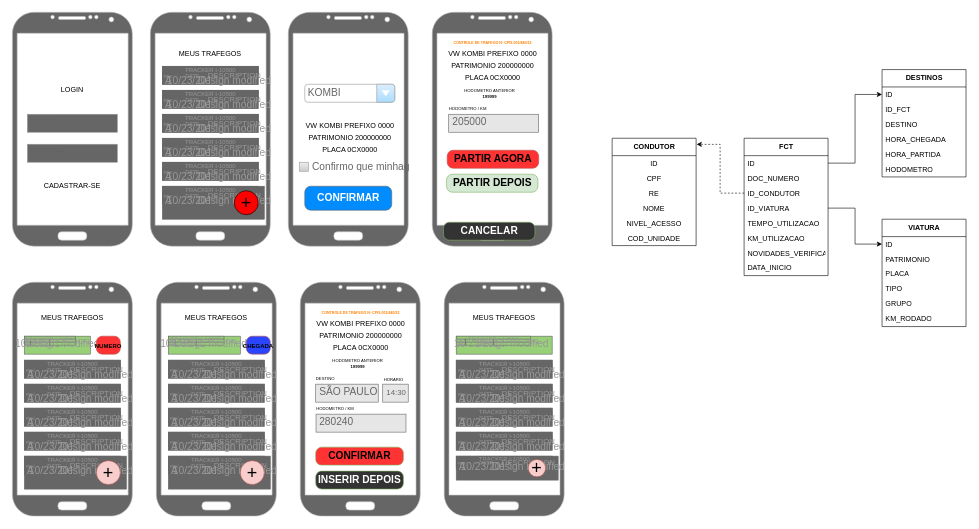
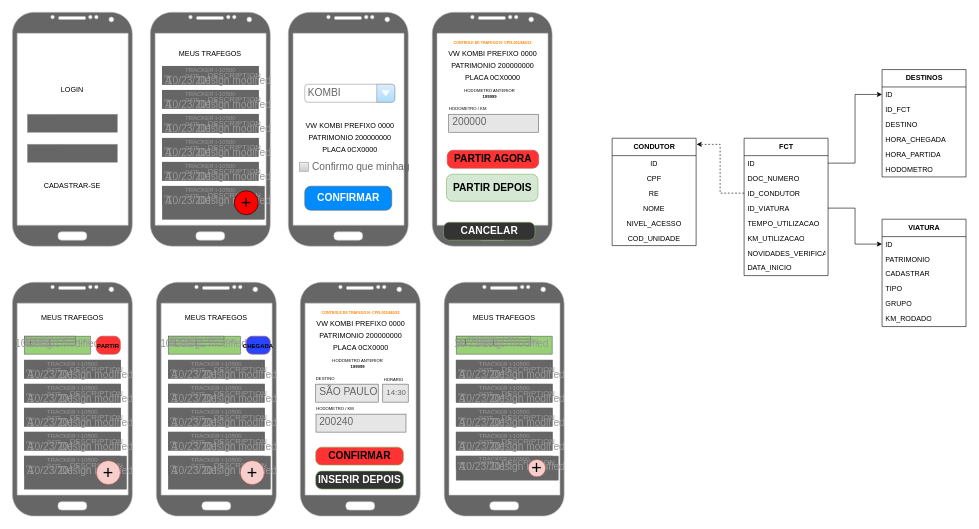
node "205000": label "205000" -> "200000"
node "PARTIR DEPOIS": size 92x18 -> 92x27
node "PLACA": label "PLACA" -> "CADASTRAR"
node "NUMERO": label "NUMERO" -> "PARTIR"
node "280240": label "280240" -> "200240"
